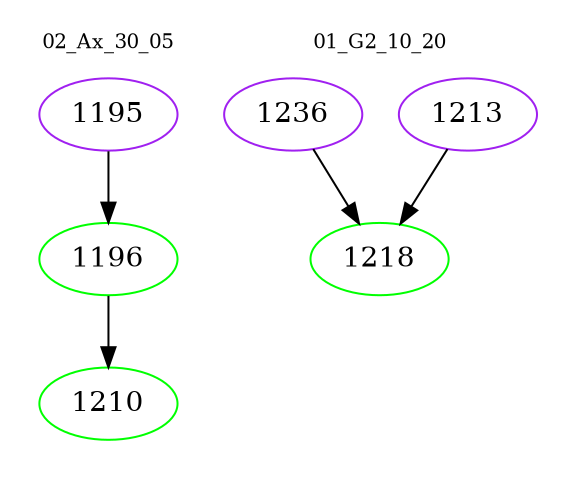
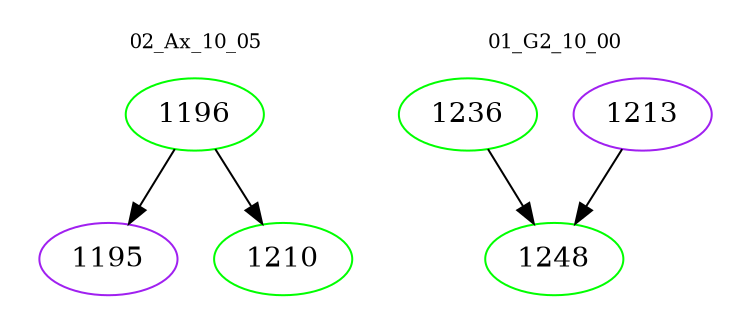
cluster "02_Ax_30_05": label "02_Ax_30_05" -> "02_Ax_10_05"
cluster "01_G2_10_20": label "01_G2_10_20" -> "01_G2_10_00"
node "1236": color purple -> green
edge "1195" -> "1196": reversed
node "1218": label "1218" -> "1248"
